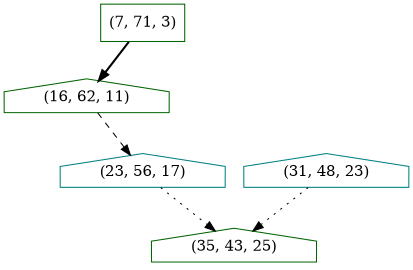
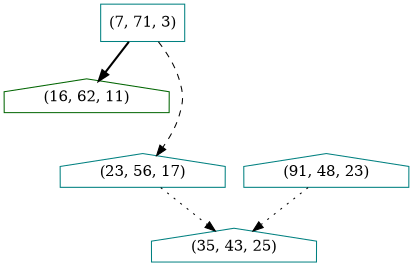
node "(7, 71, 3)": color darkgreen -> teal
edge "(16, 62, 11)" -> "(23, 56, 17)": now "(7, 71, 3)" -> "(23, 56, 17)"
node "(31, 48, 23)": label "(31, 48, 23)" -> "(91, 48, 23)"
node "(35, 43, 25)": color darkgreen -> teal
